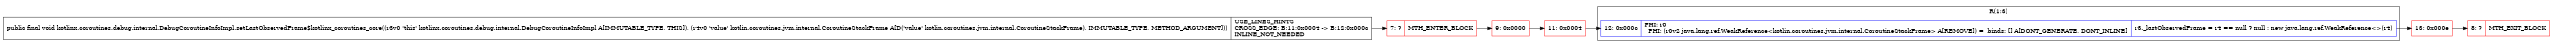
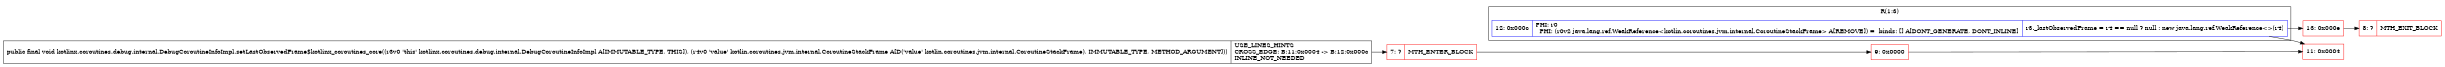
edge "11: 0x0004" -> "12: 0x000c": reversed
